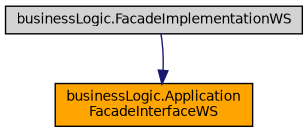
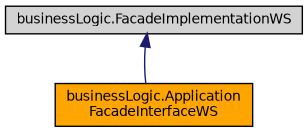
edge "businessLogic.FacadeImplementationWS" -> "businessLogic.Application FacadeInterfaceWS": reversed
